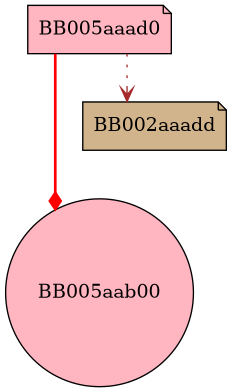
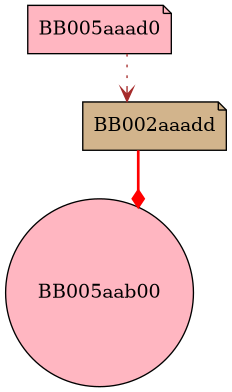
edge "BB005aaad0" -> "BB005aab00": now "BB002aaadd" -> "BB005aab00"
